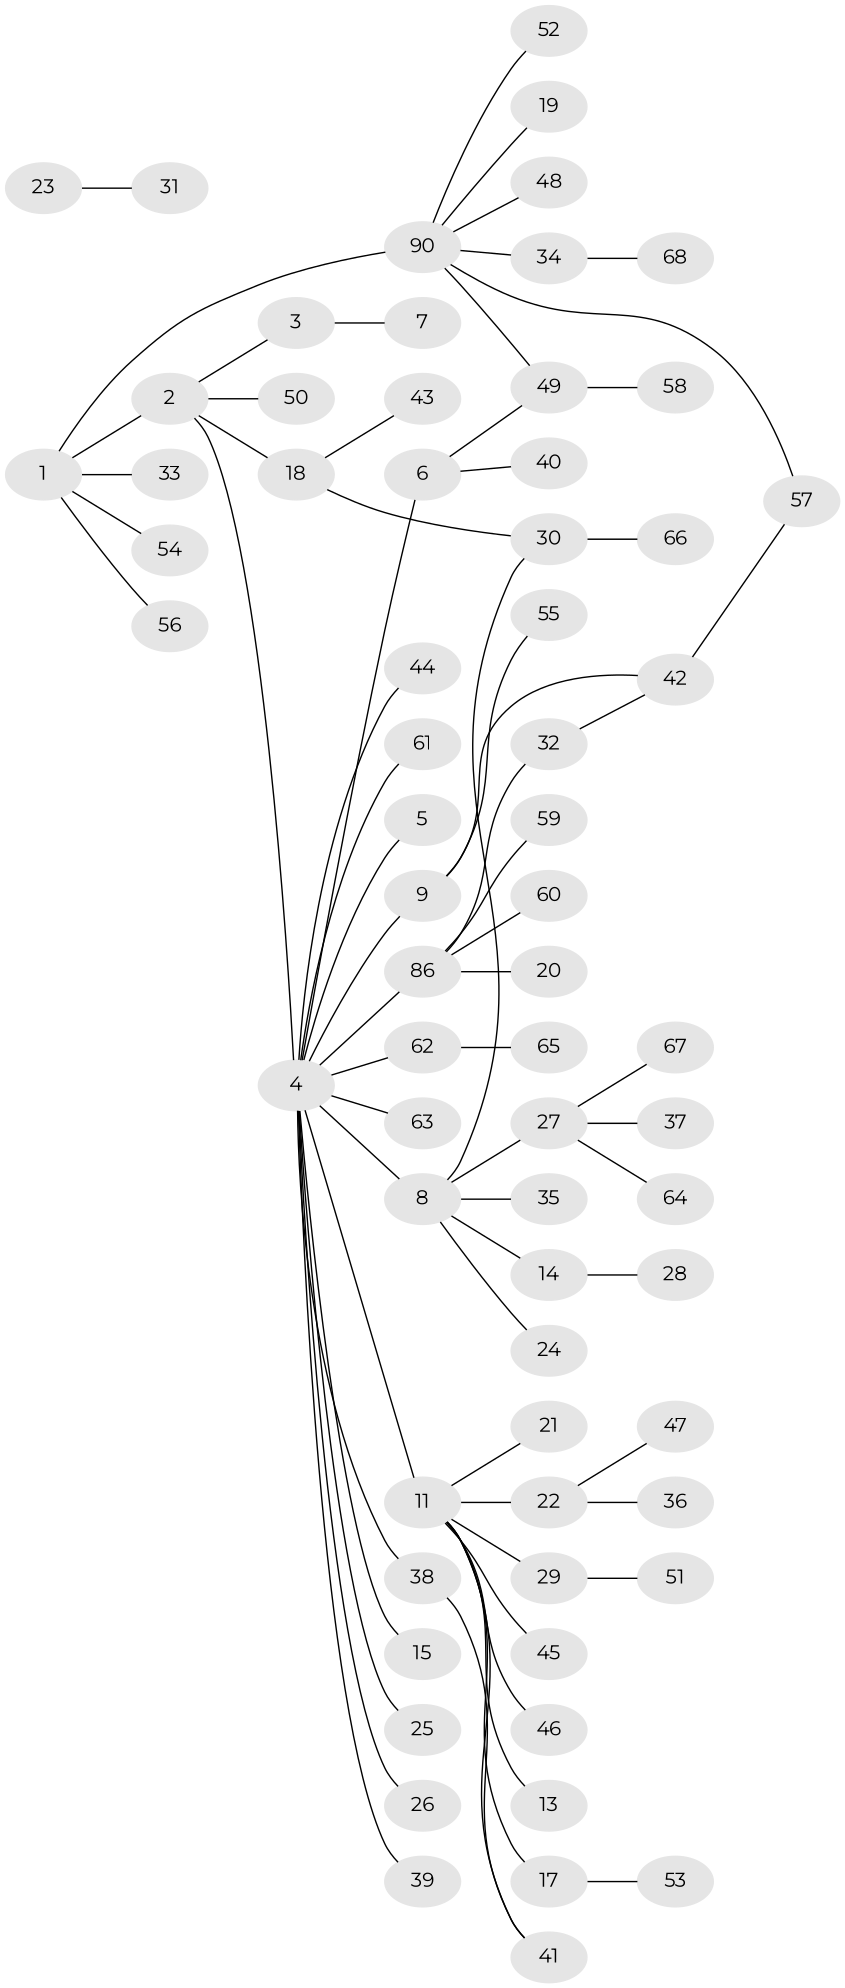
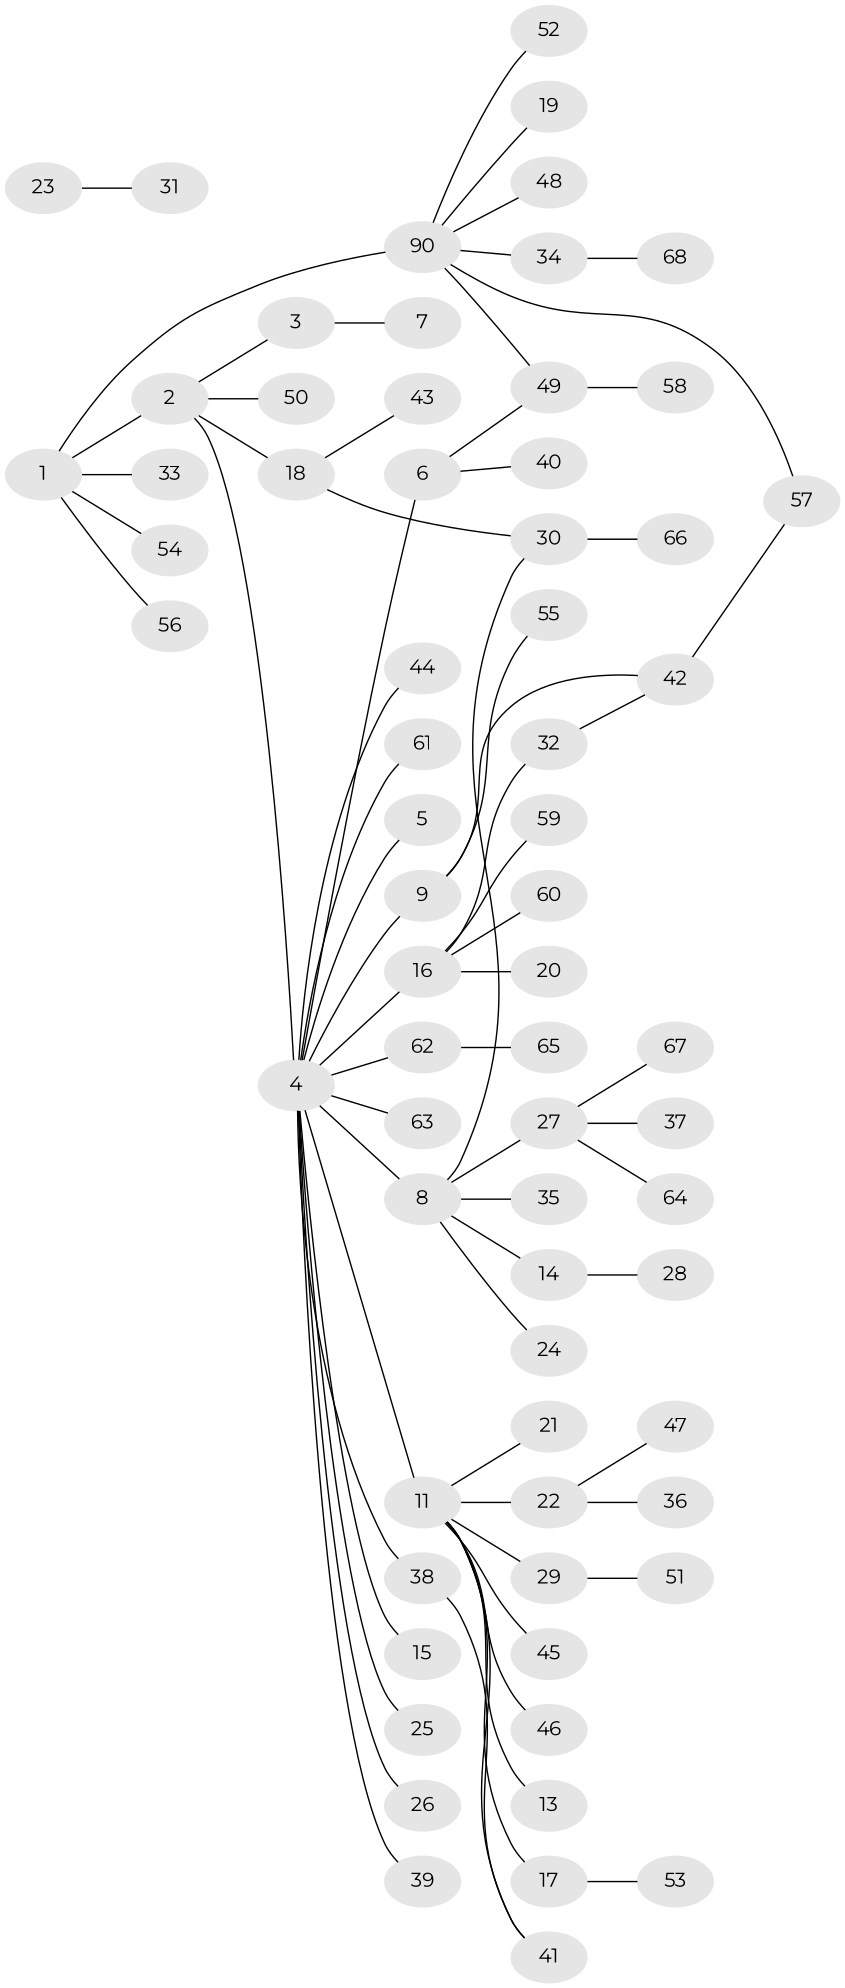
node "86": label "86" -> "16"
